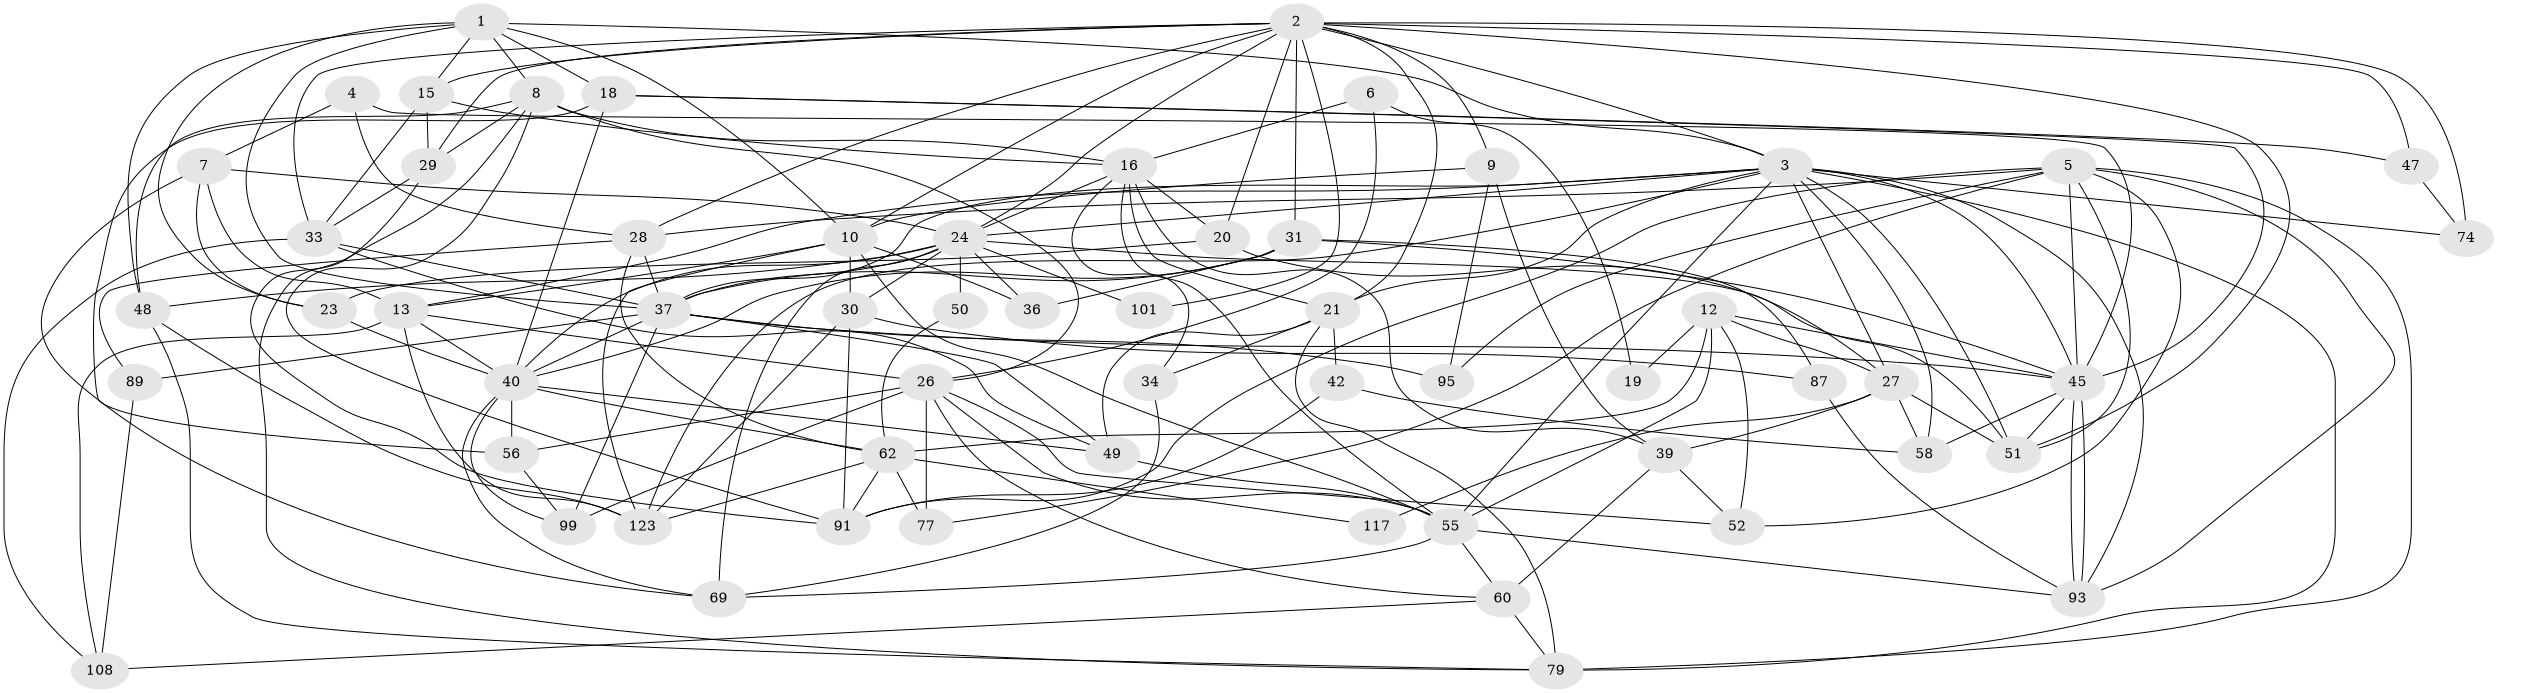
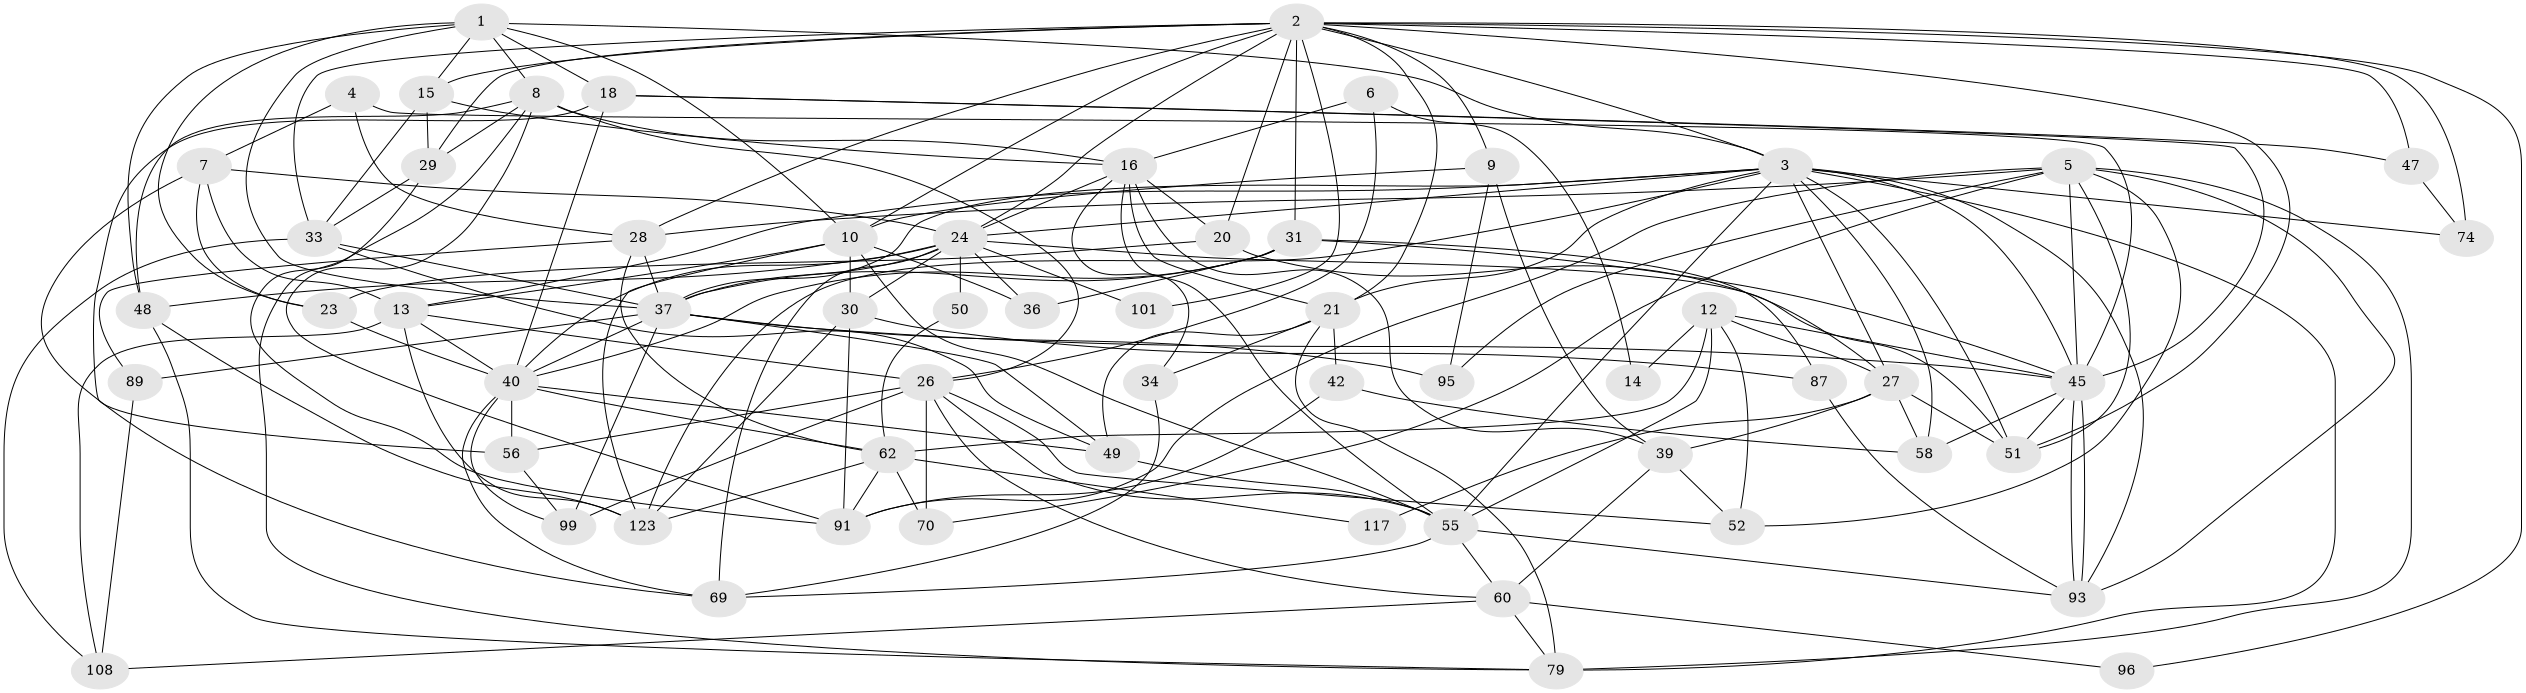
node "19": label "19" -> "14"
node "77": label "77" -> "70"
node "96": added
